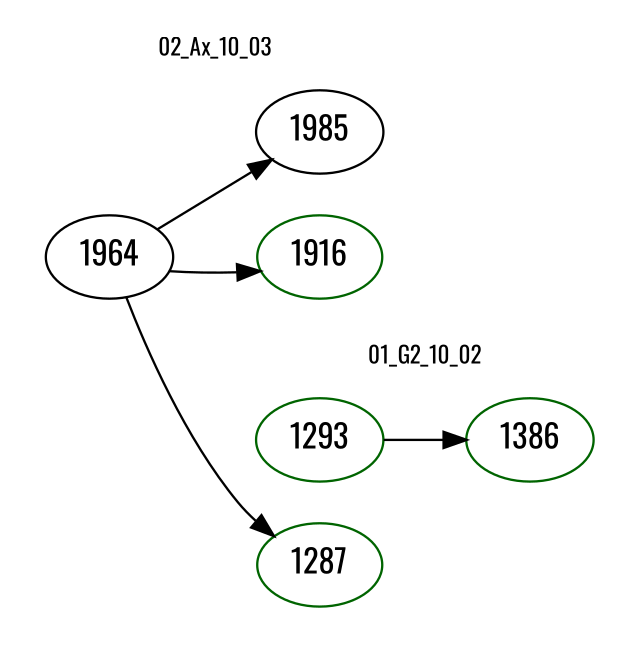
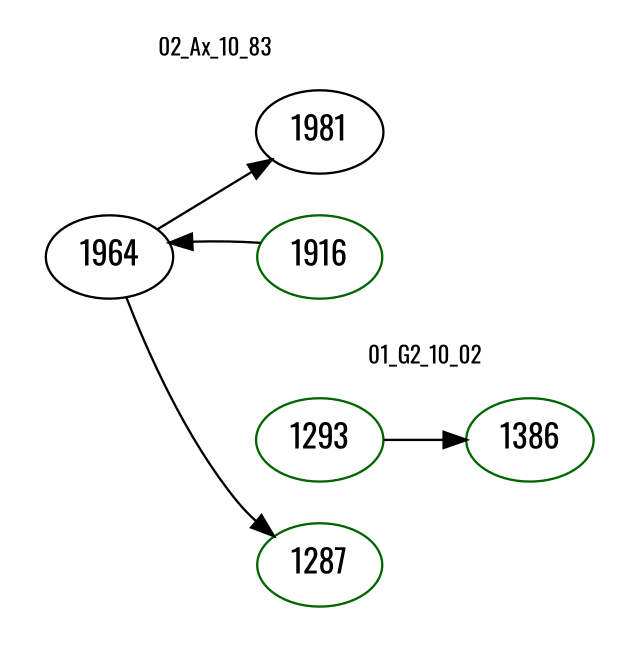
cluster "02_Ax_10_03": label "02_Ax_10_03" -> "02_Ax_10_83"
node "1985": label "1985" -> "1981"
edge "1964" -> "1916": reversed
